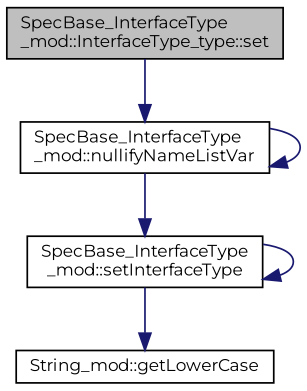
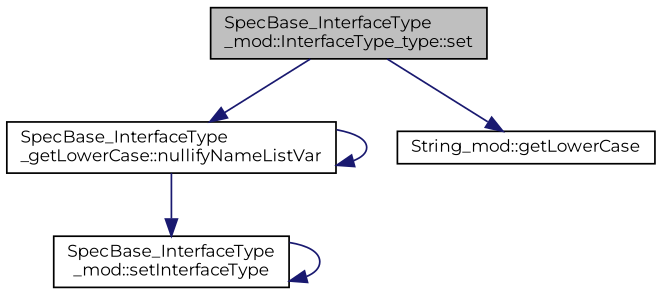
node "SpecBase_InterfaceType _mod::nullifyNameListVar": label "SpecBase_InterfaceType _mod::nullifyNameListVar" -> "SpecBase_InterfaceType _getLowerCase::nullifyNameListVar"
edge "SpecBase_InterfaceType _mod::setInterfaceType" -> "String_mod::getLowerCase": now "SpecBase_InterfaceType _mod::InterfaceType_type::set" -> "String_mod::getLowerCase"
